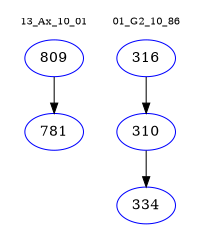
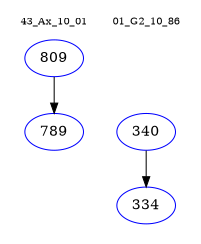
cluster "13_Ax_10_01": label "13_Ax_10_01" -> "43_Ax_10_01"
node "316": removed
node "781": label "781" -> "789"
node "310": label "310" -> "340"
